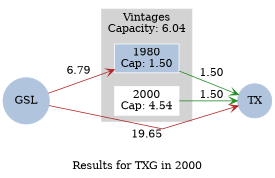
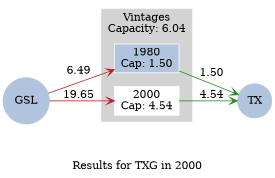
edge "GSL" -> "1980 Cap: 1.50": label "6.79" -> "6.49"
edge "2000 Cap: 4.54" -> "TX": label "1.50" -> "4.54"
edge "GSL" -> "TX": now "GSL" -> "2000 Cap: 4.54"
